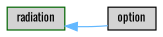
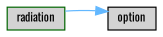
edge "option" -> "radiation": reversed
